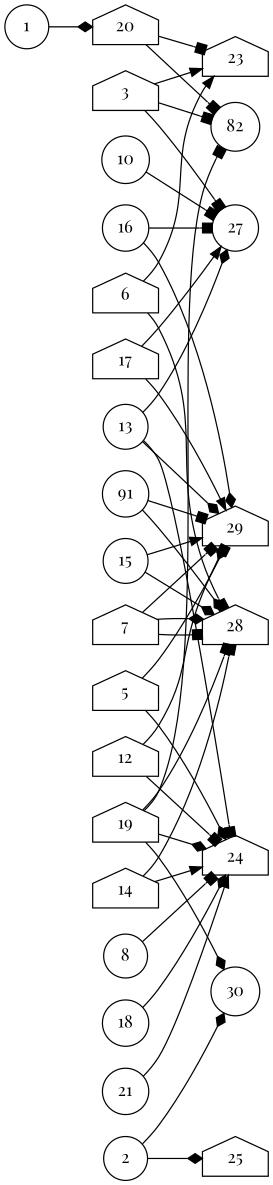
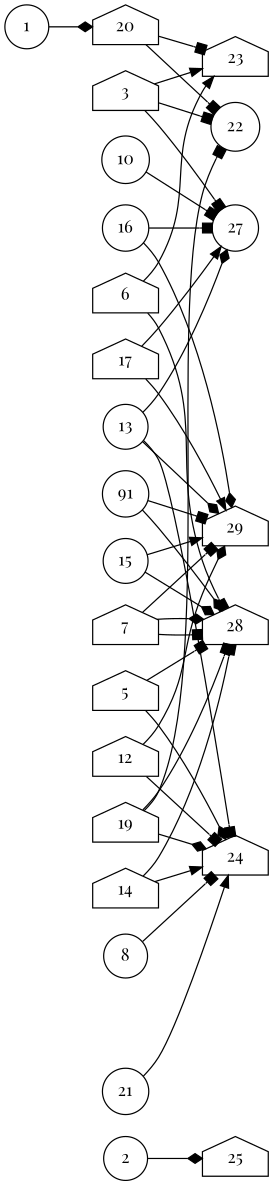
node "82": label "82" -> "22"
edge "5" -> "29": now "5" -> "28"
node "30": removed
node "18": removed
